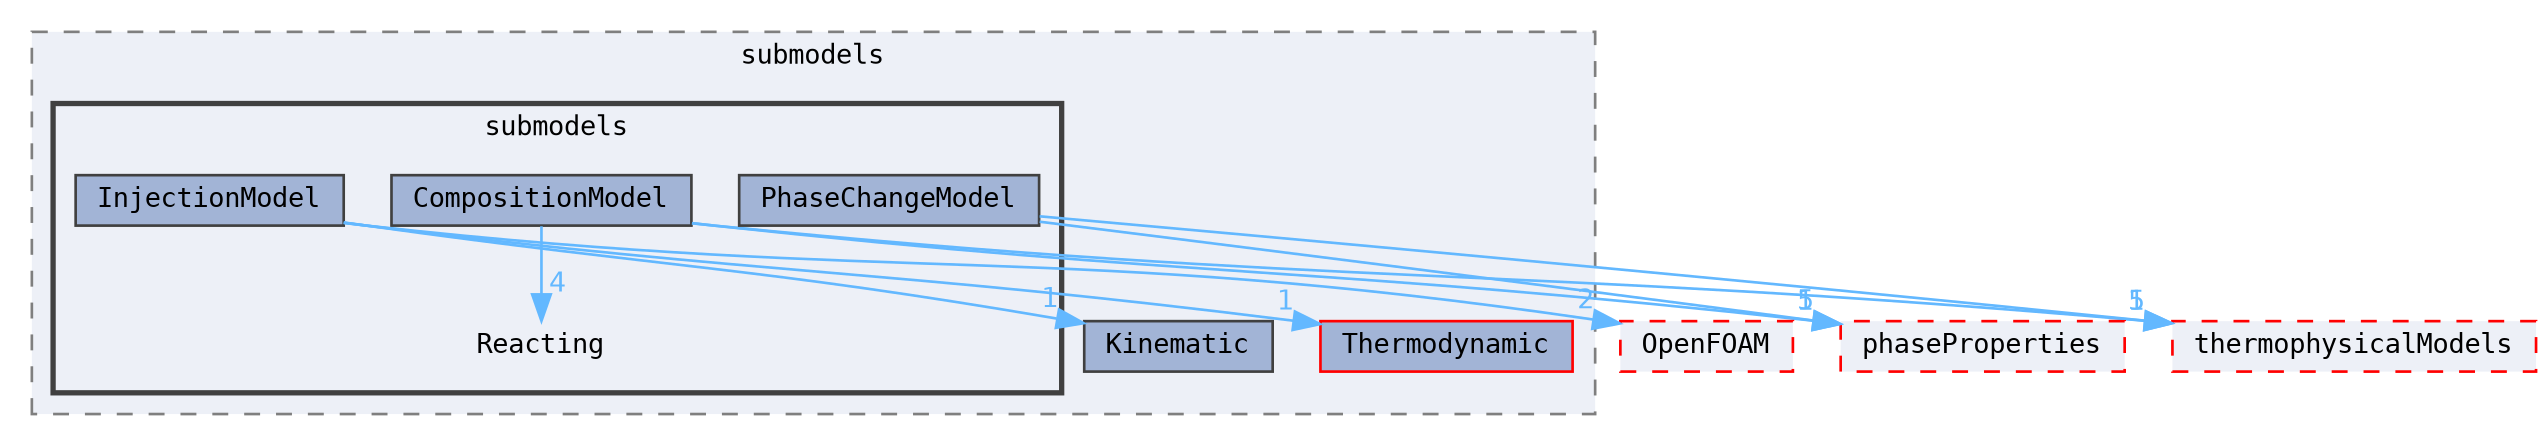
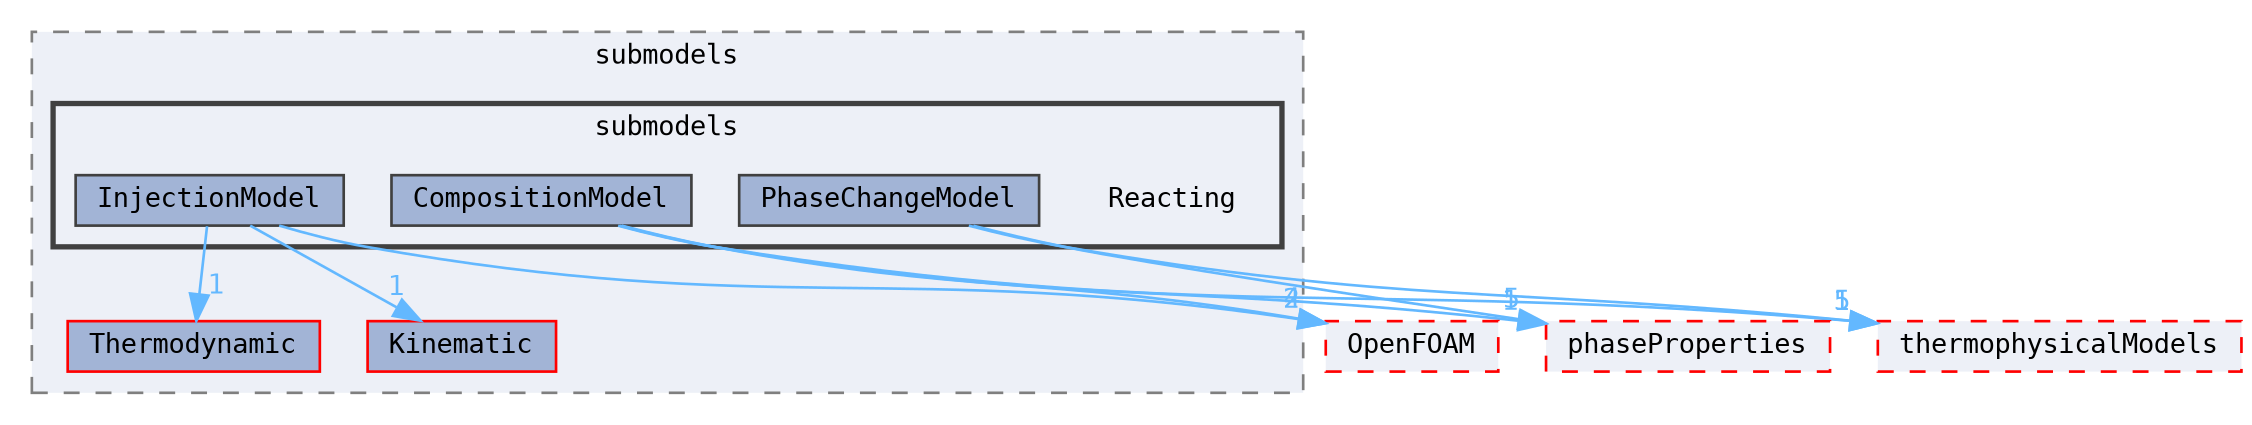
edge "CompositionModel" -> "Reacting": now "CompositionModel" -> "OpenFOAM"
node "Kinematic": color grey25 -> red
